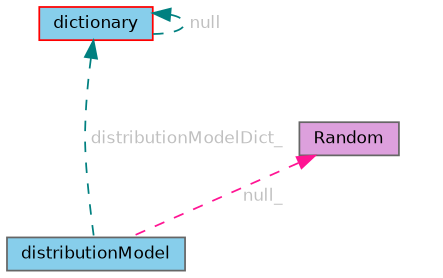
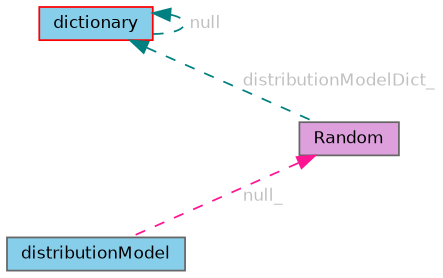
edge "distributionModel" -> "dictionary": now "Random" -> "dictionary"
